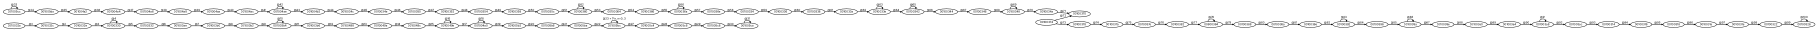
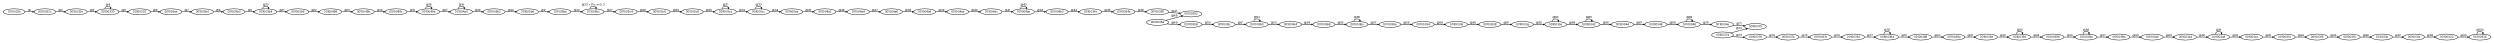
edge "00100352" -> "00100354": reversed
edge "001005ca" -> "001005cc": added, label "@32"
